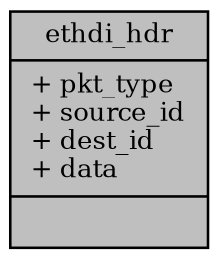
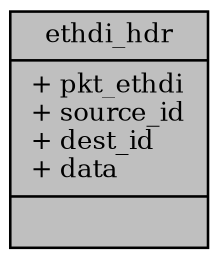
node "ethdi_hdr": text "+ pkt_type" -> "+ pkt_ethdi"
